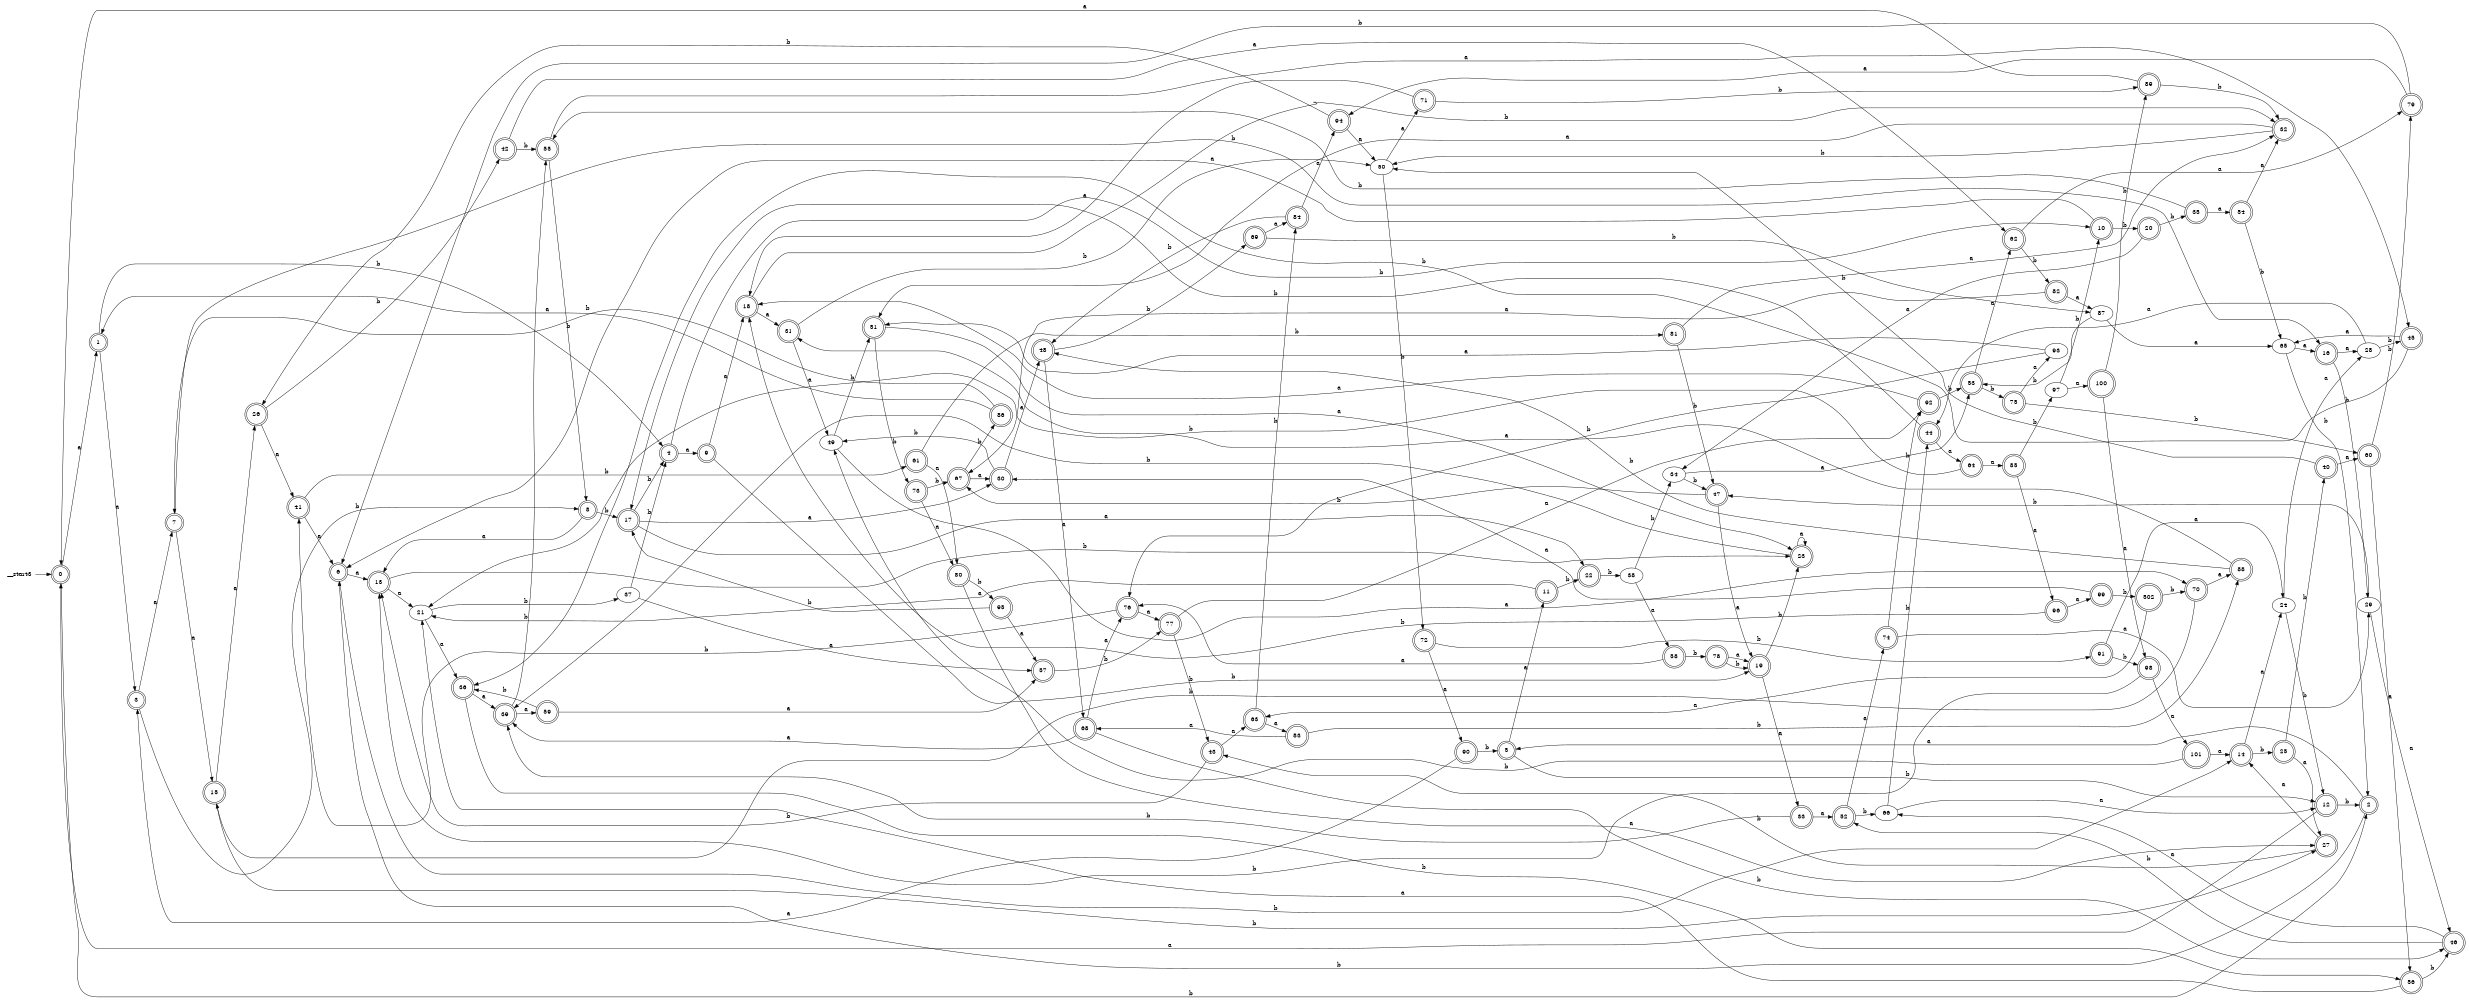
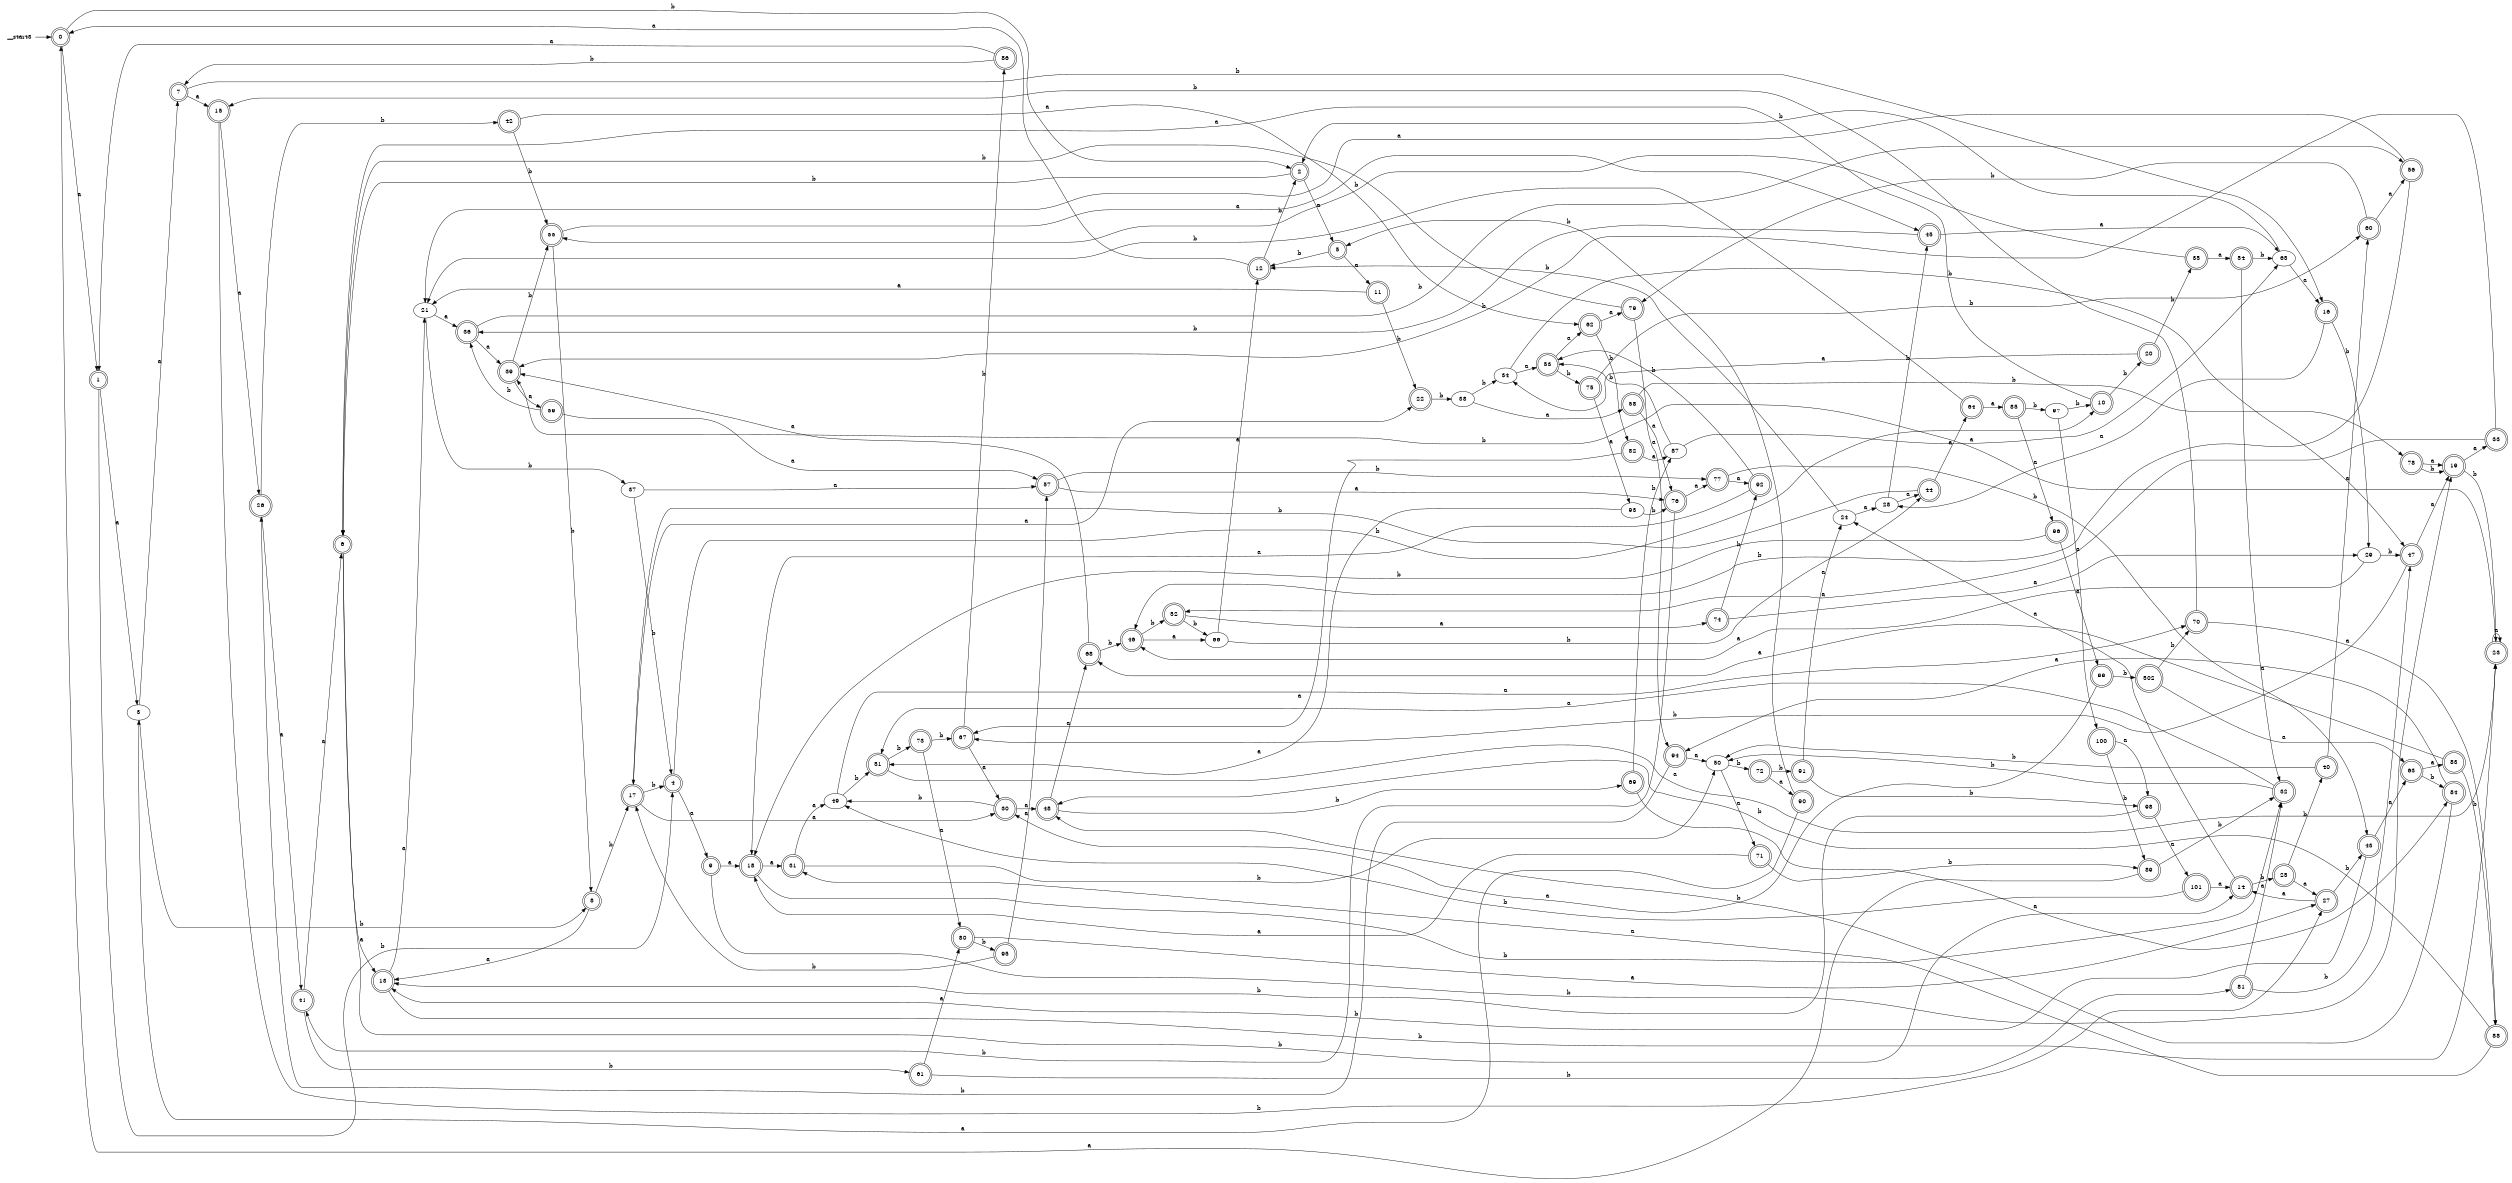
edge "68" -> "76": now "57" -> "76"
node "3": shape doublecircle -> ellipse
